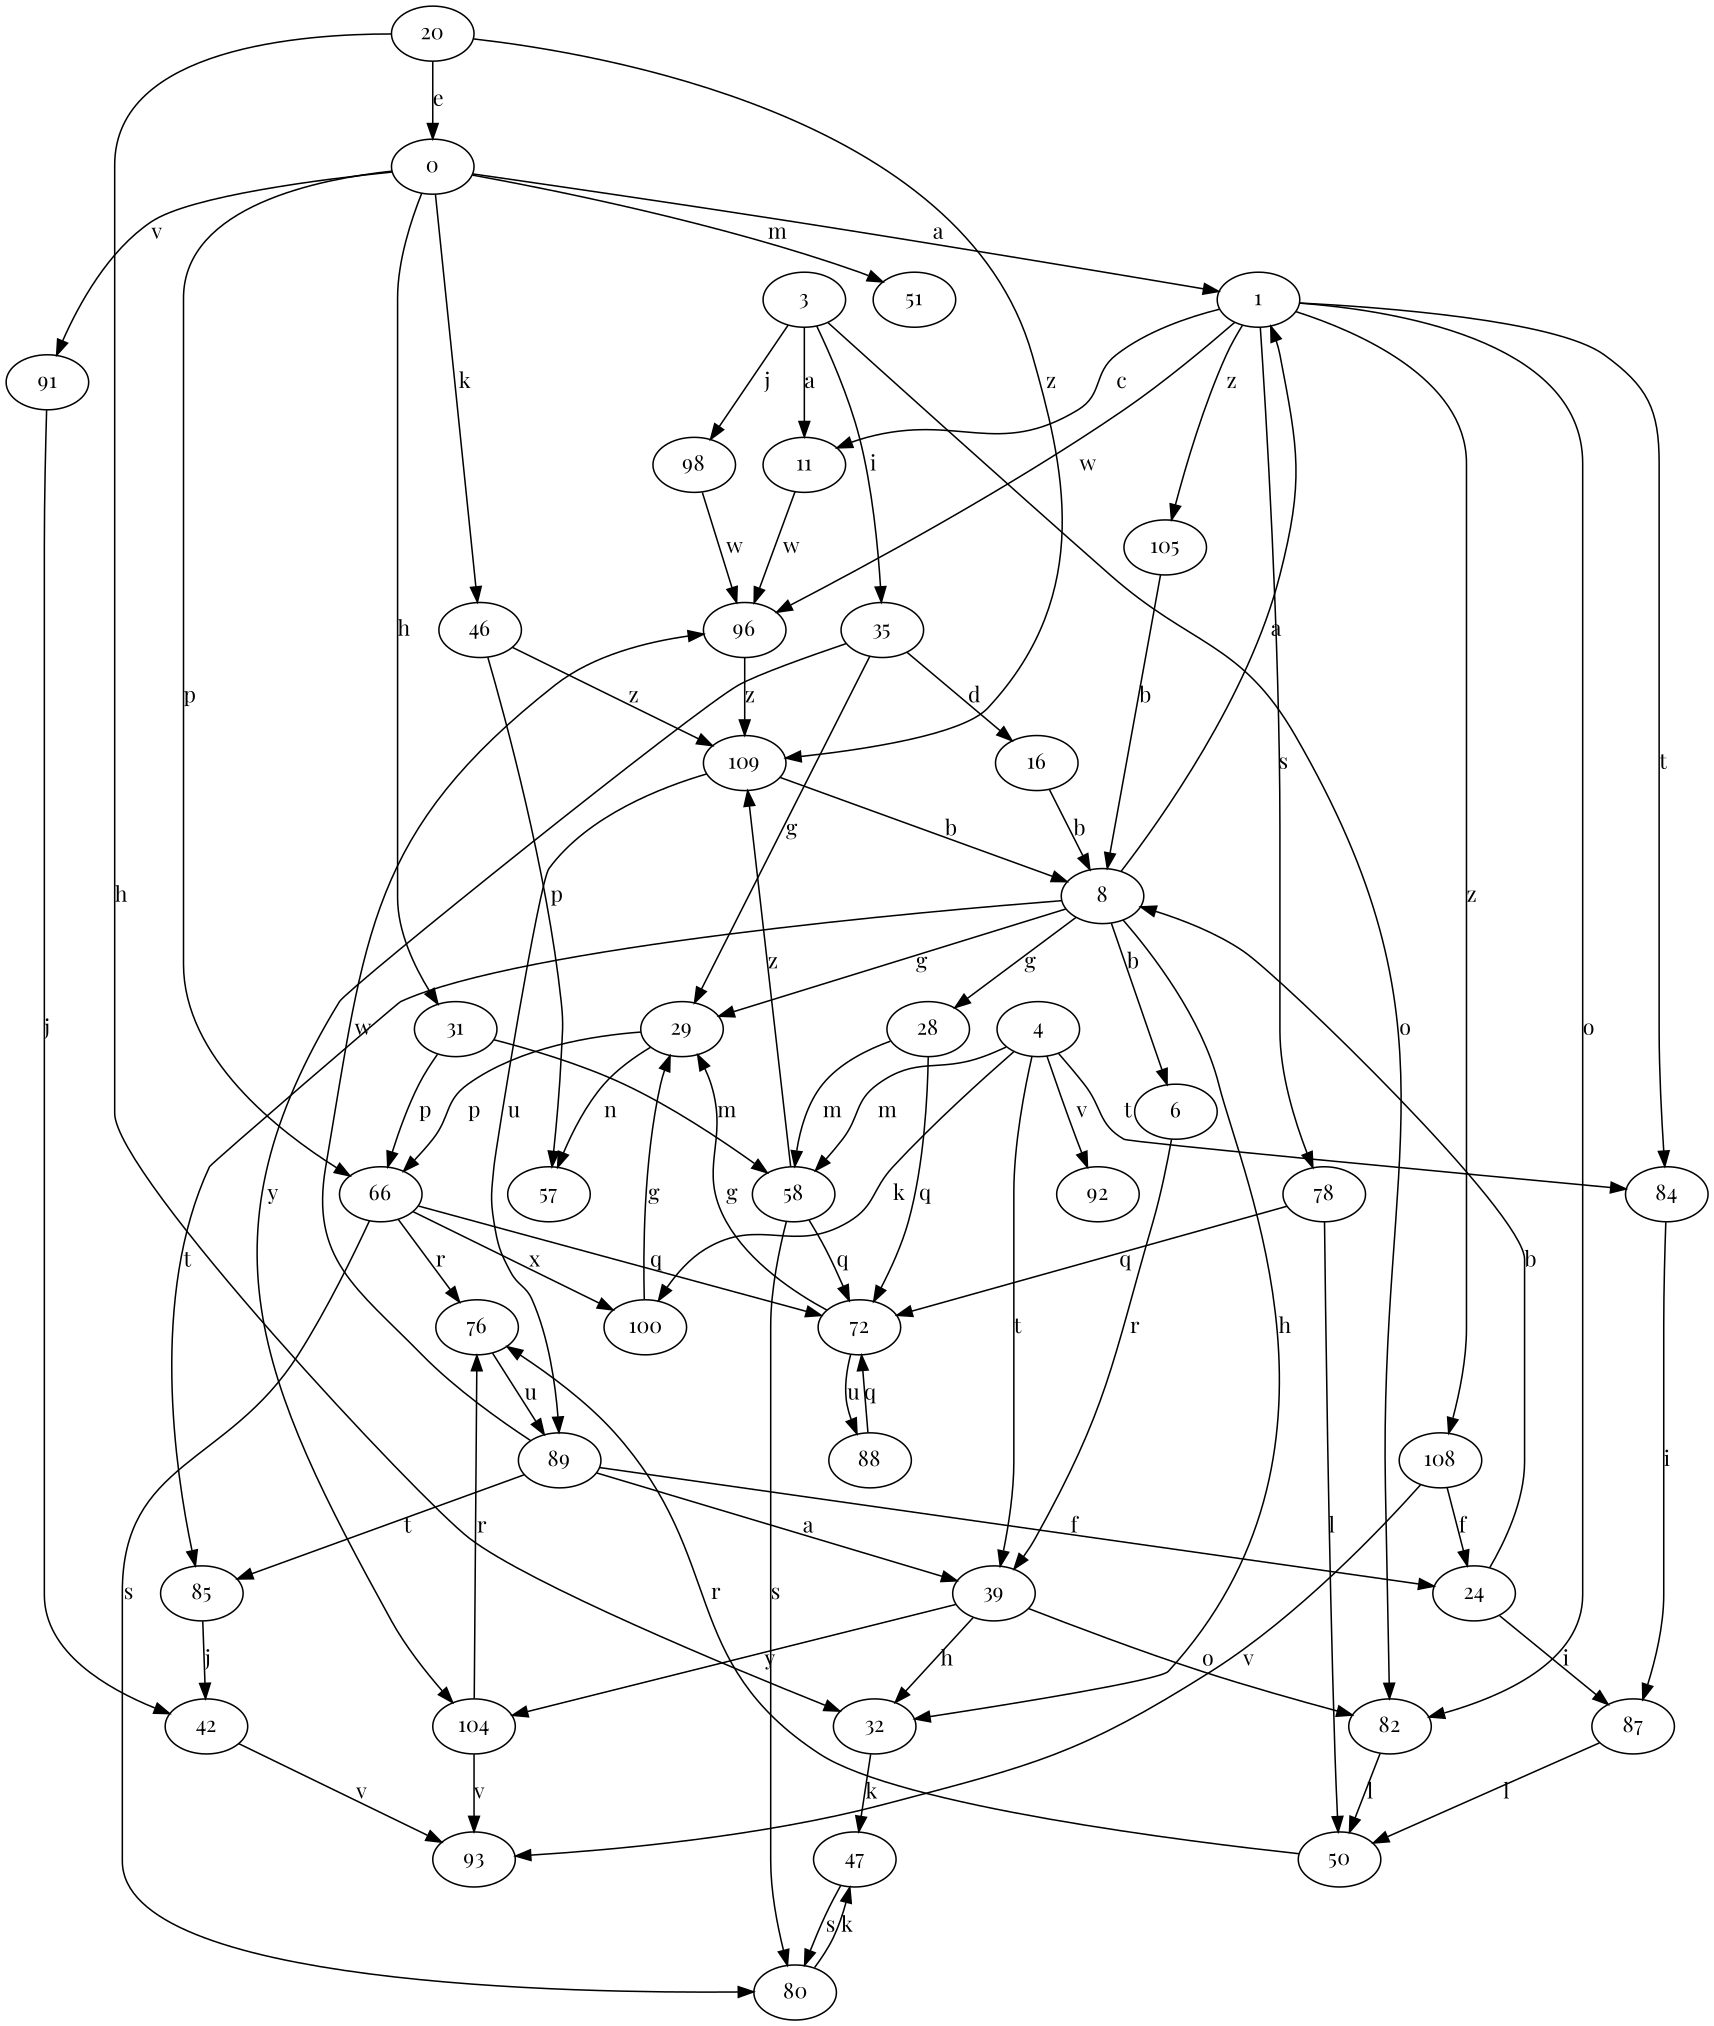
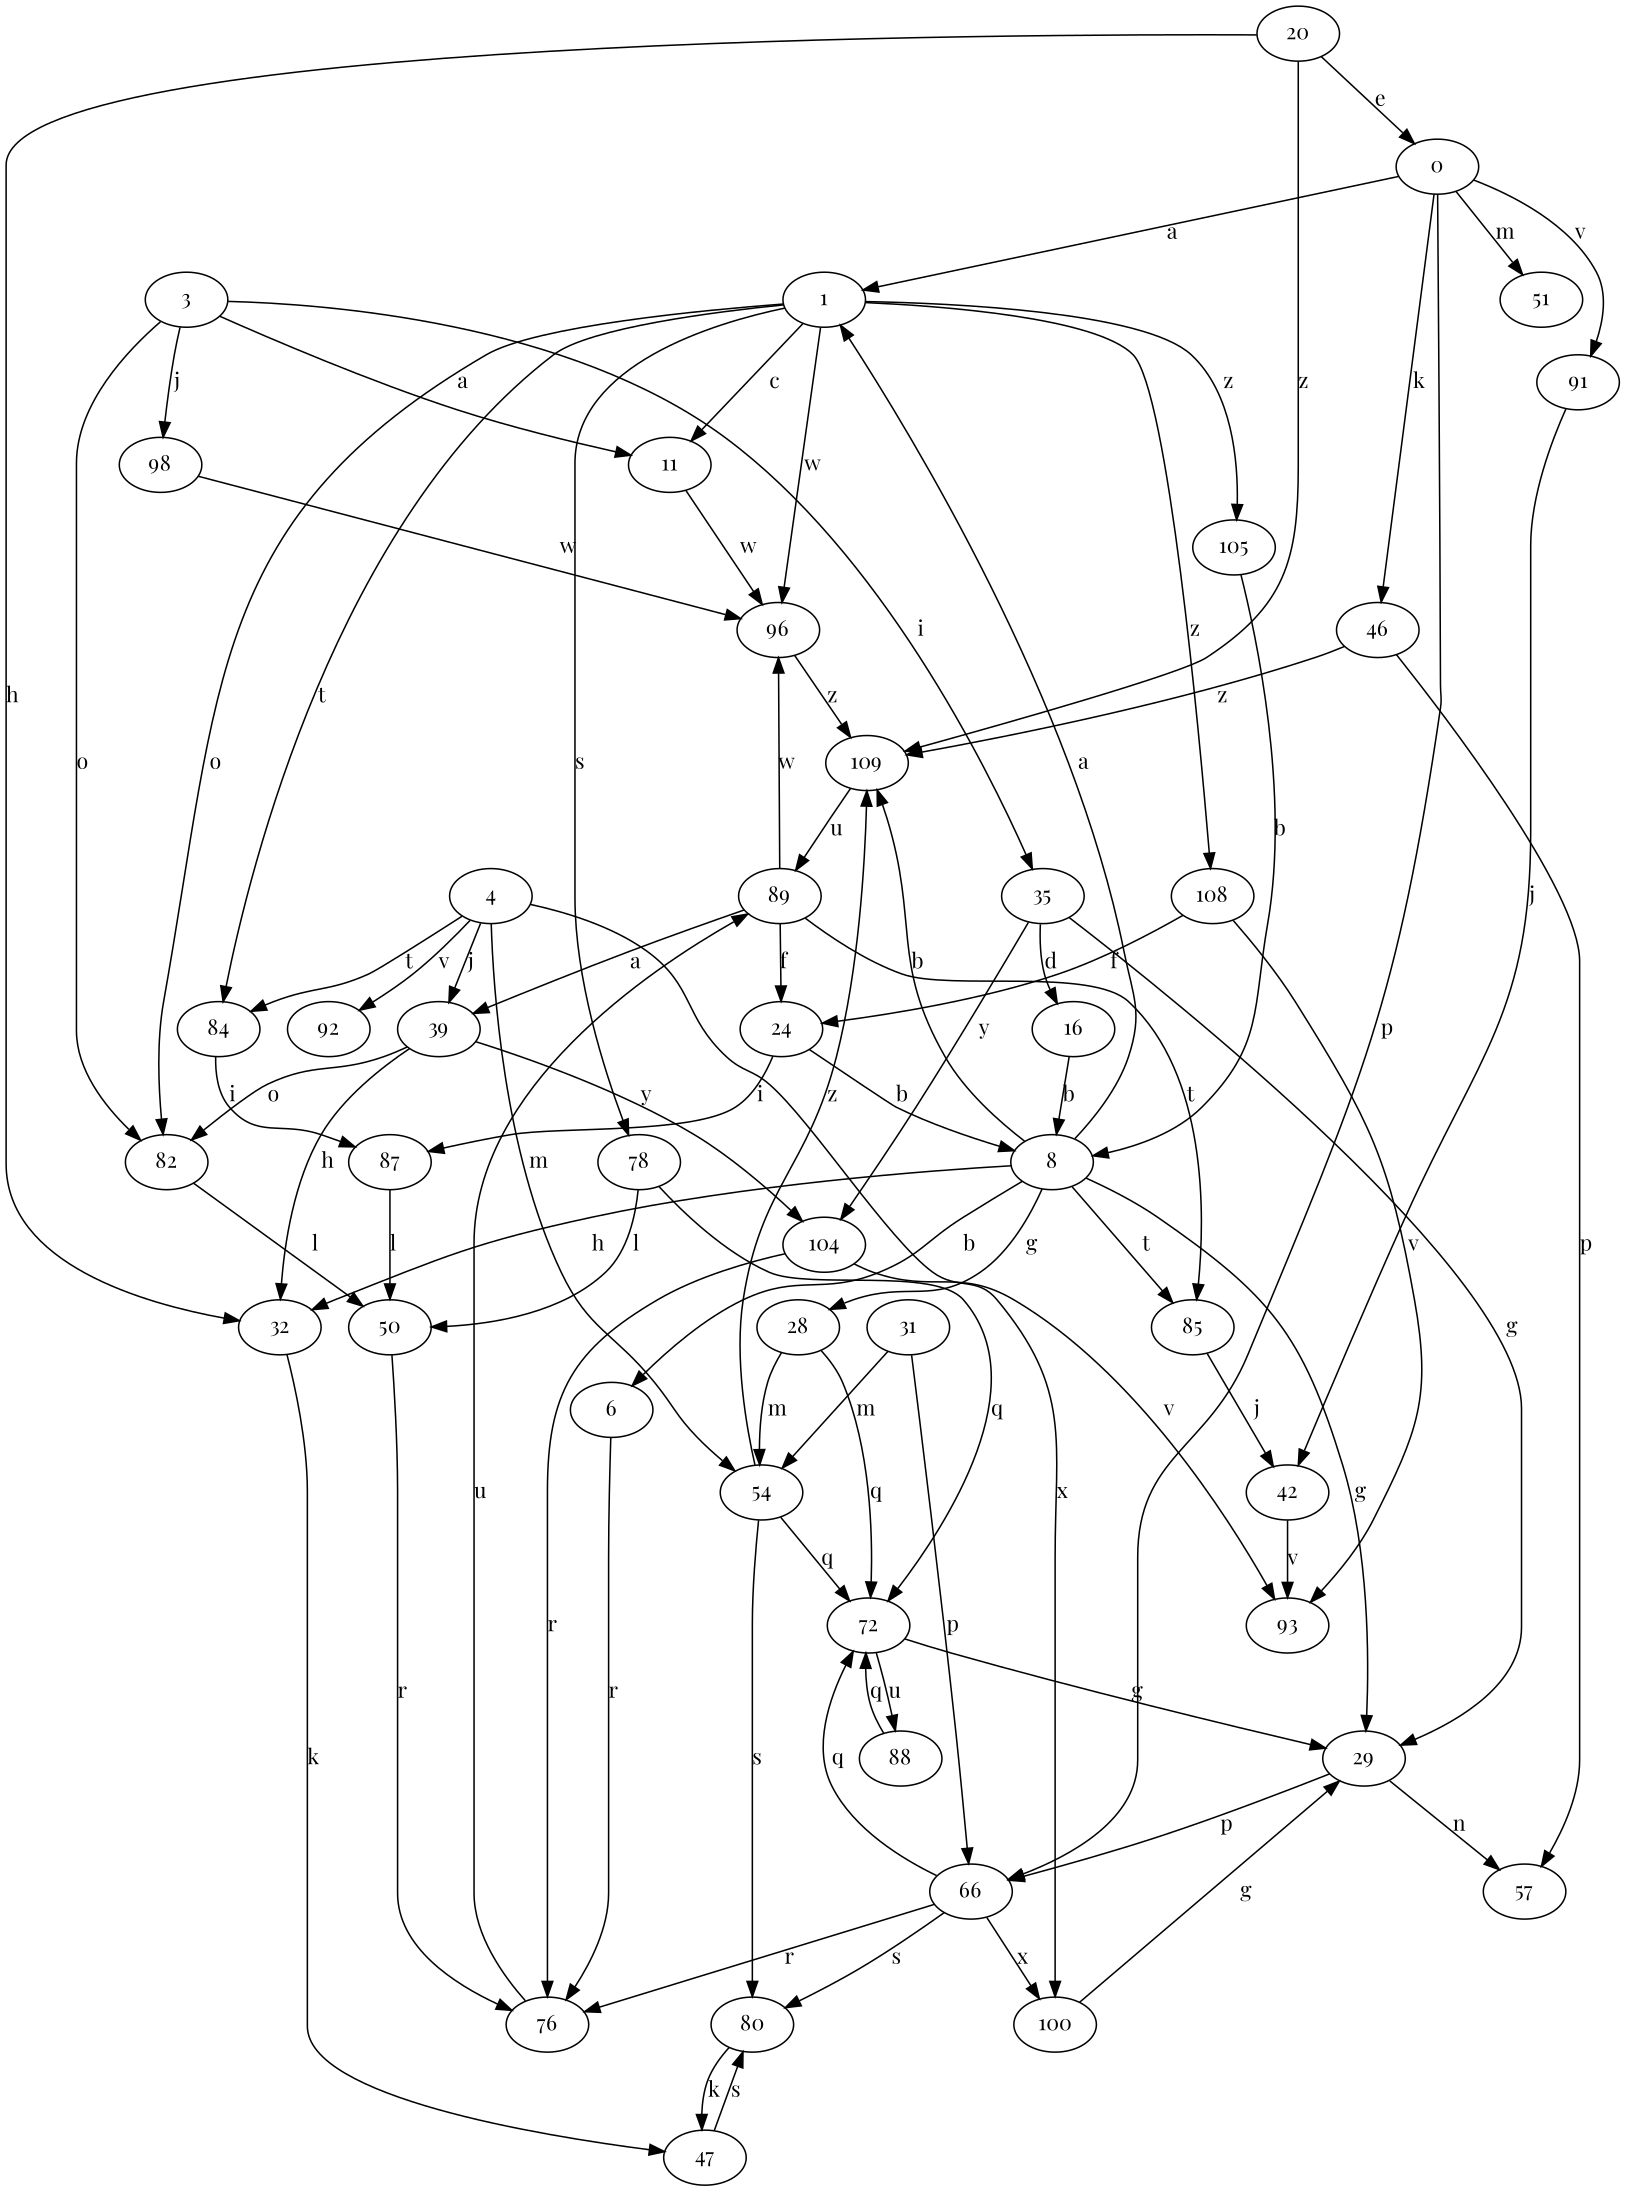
edge "0" -> "31": removed, label "h"
edge "109" -> "8": reversed
node "58": label "58" -> "54"
edge "4" -> "100": label "k" -> "x"
edge "4" -> "39": label "t" -> "j"
edge "6" -> "39": now "6" -> "76"
